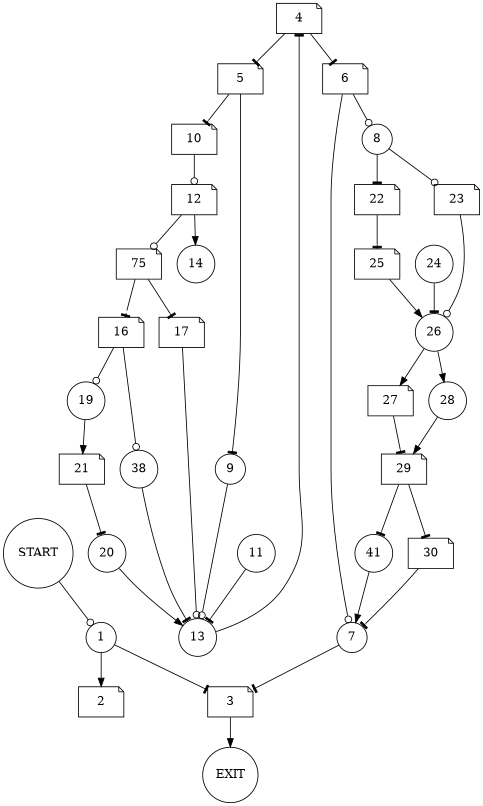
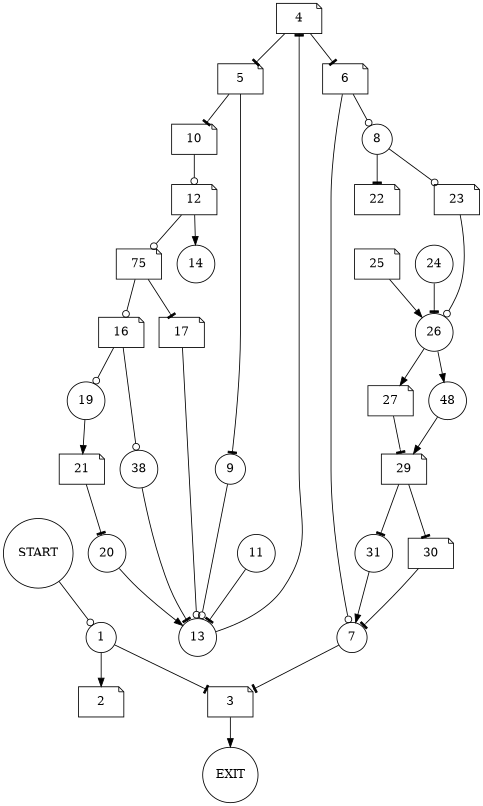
edge "22" -> "25": removed
edge "75" -> "16": arrowhead tee -> odot
node "28": label "28" -> "48"
node "41": label "41" -> "31"
